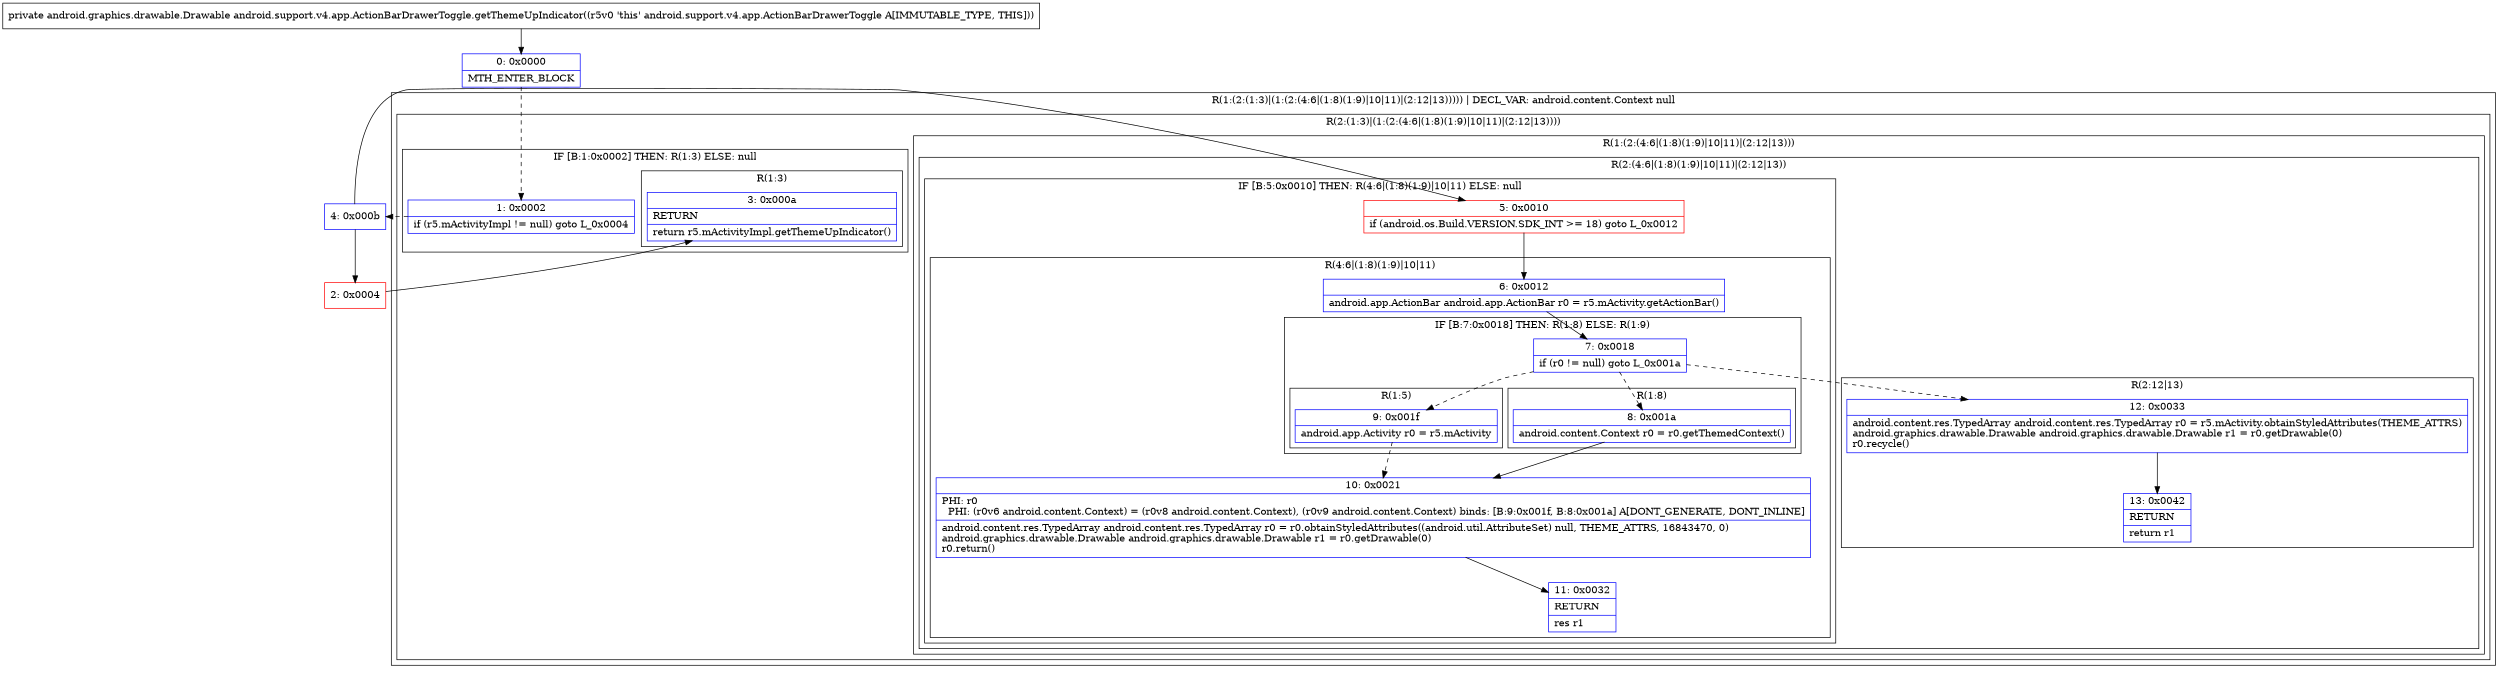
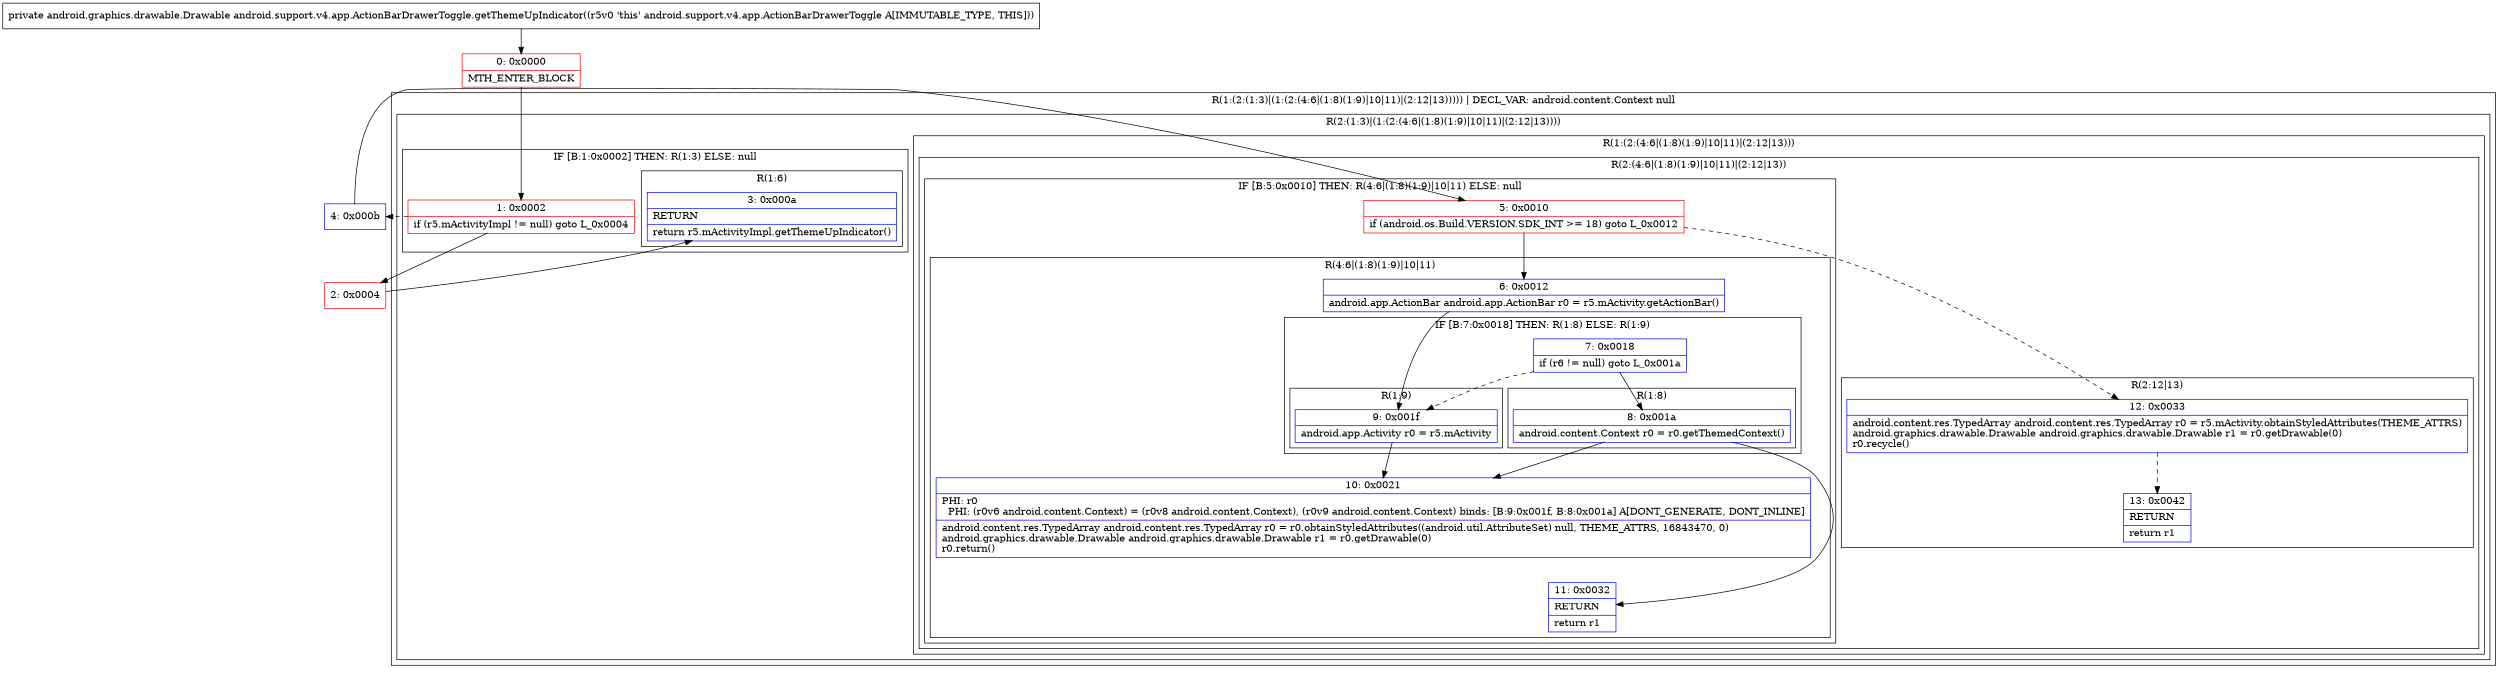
node "0: 0x0000": color blue -> red
edge "0: 0x0000" -> "1: 0x0002": style dashed -> solid
cluster "R(1:3)": label "R(1:3)" -> "R(1:6)"
node "1: 0x0002": color blue -> red
edge "4: 0x000b" -> "2: 0x0004": now "1: 0x0002" -> "2: 0x0004"
edge "6: 0x0012" -> "7: 0x0018": now "6: 0x0012" -> "9: 0x001f"
node "7: 0x0018": text "if (r0 != null) goto L_0x001a" -> "if (r6 != null) goto L_0x001a"
edge "7: 0x0018" -> "12: 0x0033": now "5: 0x0010" -> "12: 0x0033"
edge "7: 0x0018" -> "8: 0x001a": style dashed -> solid
cluster "R(1:5)": label "R(1:5)" -> "R(1:9)"
edge "9: 0x001f" -> "10: 0x0021": style dashed -> solid
edge "12: 0x0033" -> "13: 0x0042": style solid -> dashed
edge "10: 0x0021" -> "11: 0x0032": now "8: 0x001a" -> "11: 0x0032"
node "11: 0x0032": text "res r1" -> "return r1"
